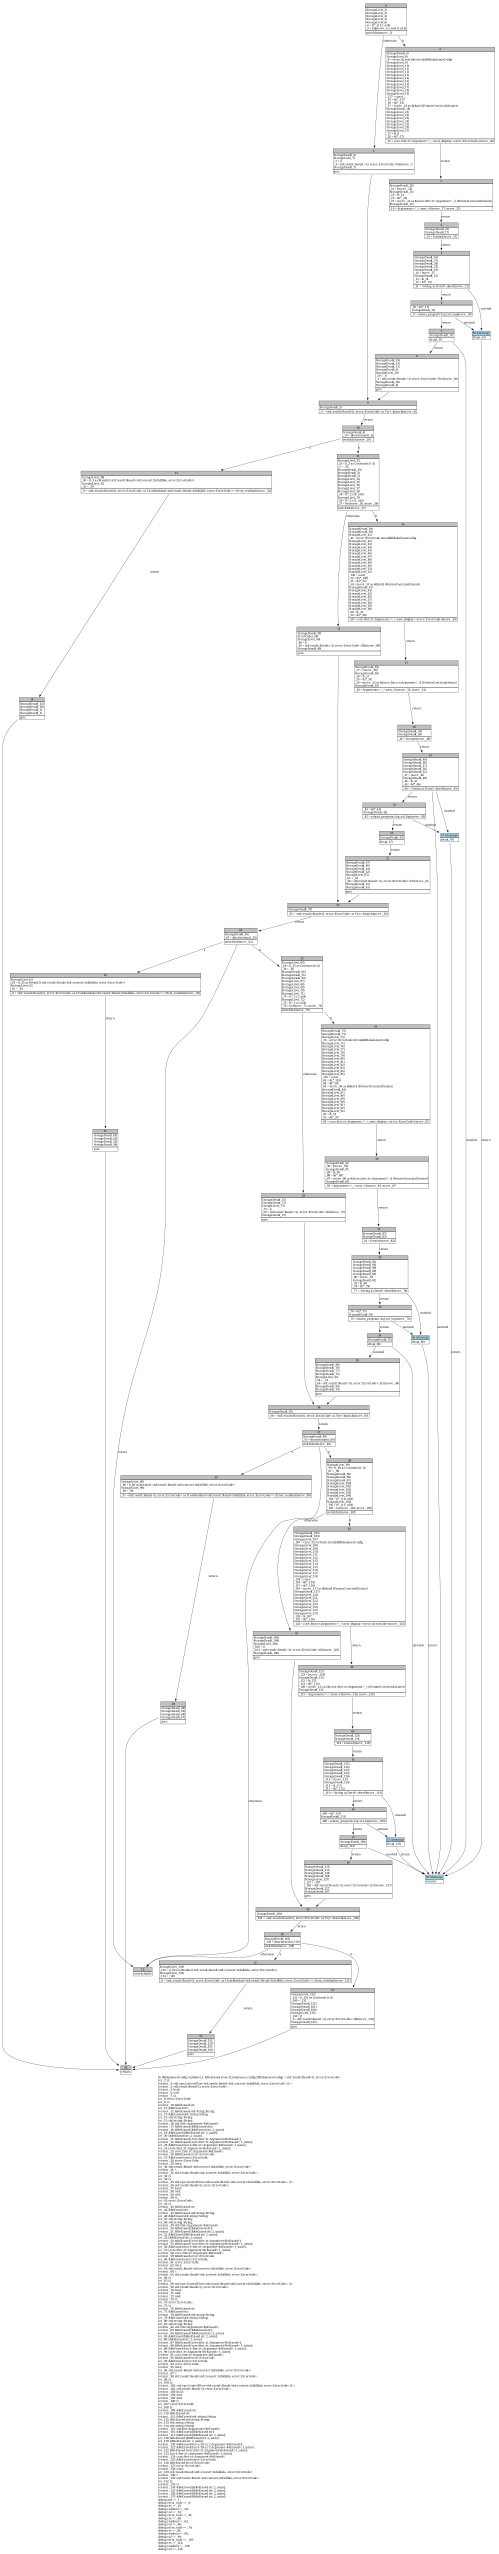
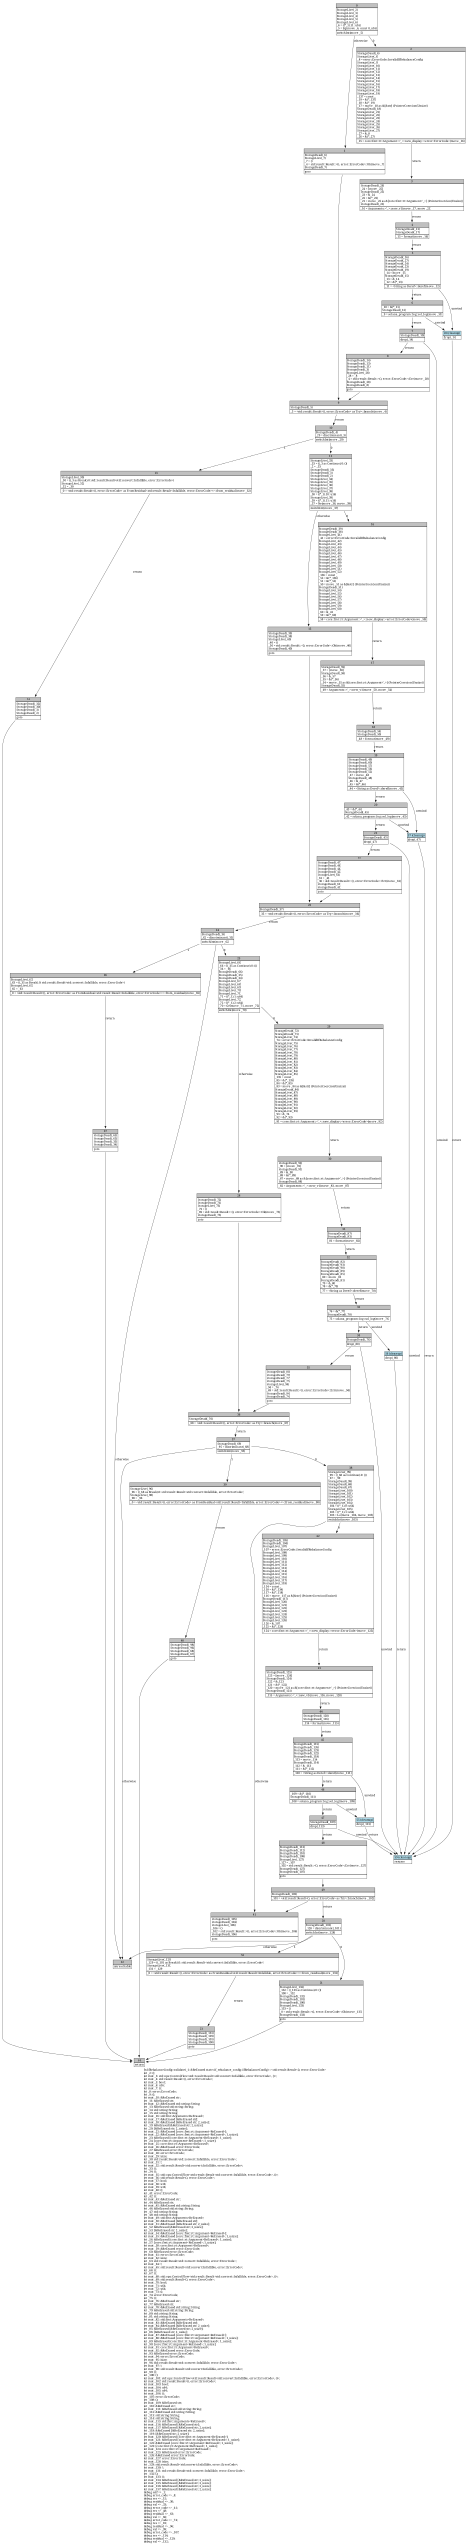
node "15": text "ErrorCode(_38)" -> "StorageDead(_38)"
edge "32" -> "56 (cleanup)": removed, label "unwind"
edge "19" -> "59 (cleanup)": now "21" -> "59 (cleanup)"
edge "34" -> "35": label "unwind" -> "return"
edge "24" -> "12": label "return" -> "otherwise"
edge "41" -> "49": reversed
